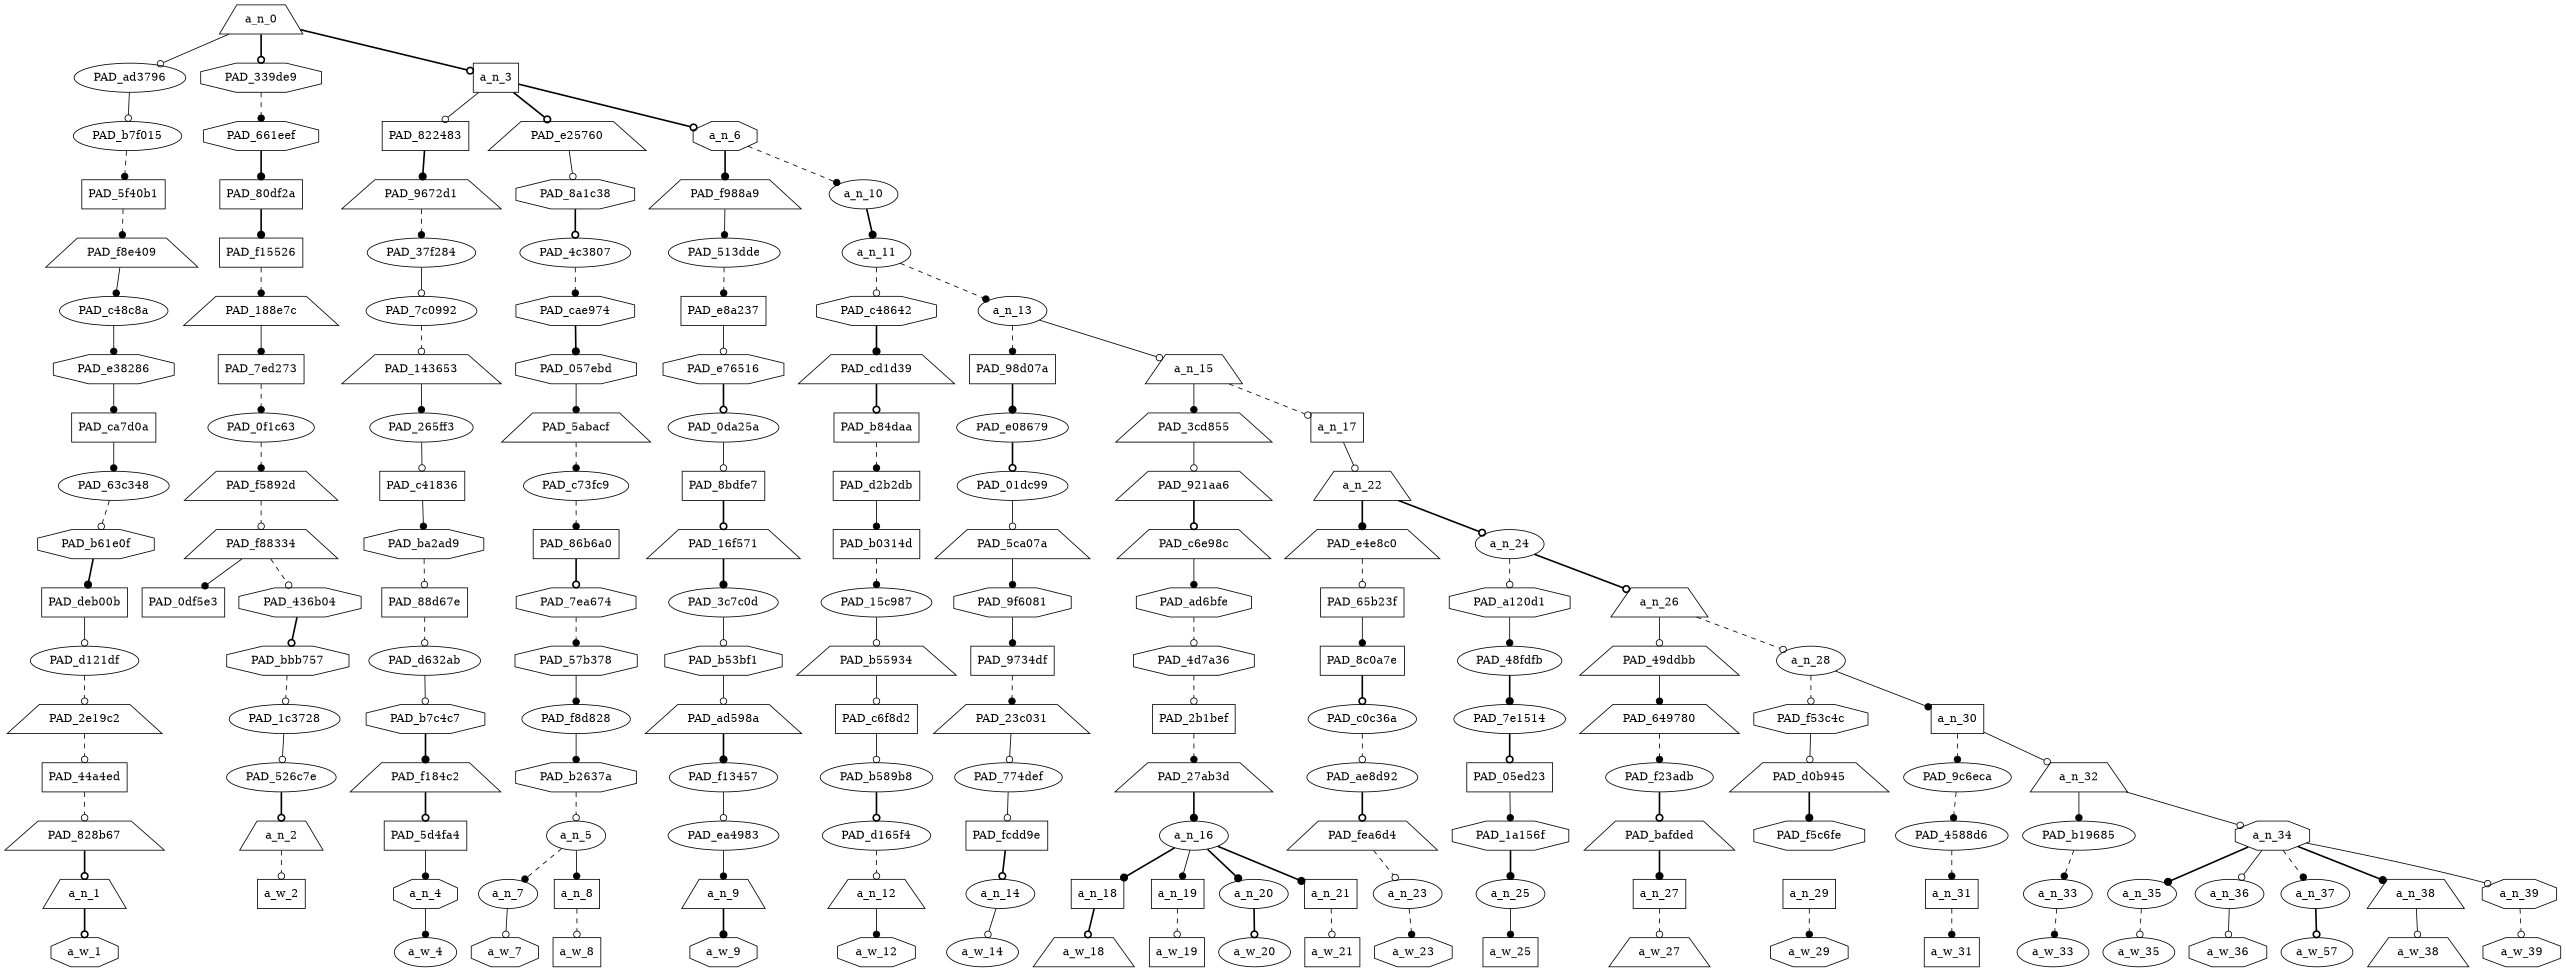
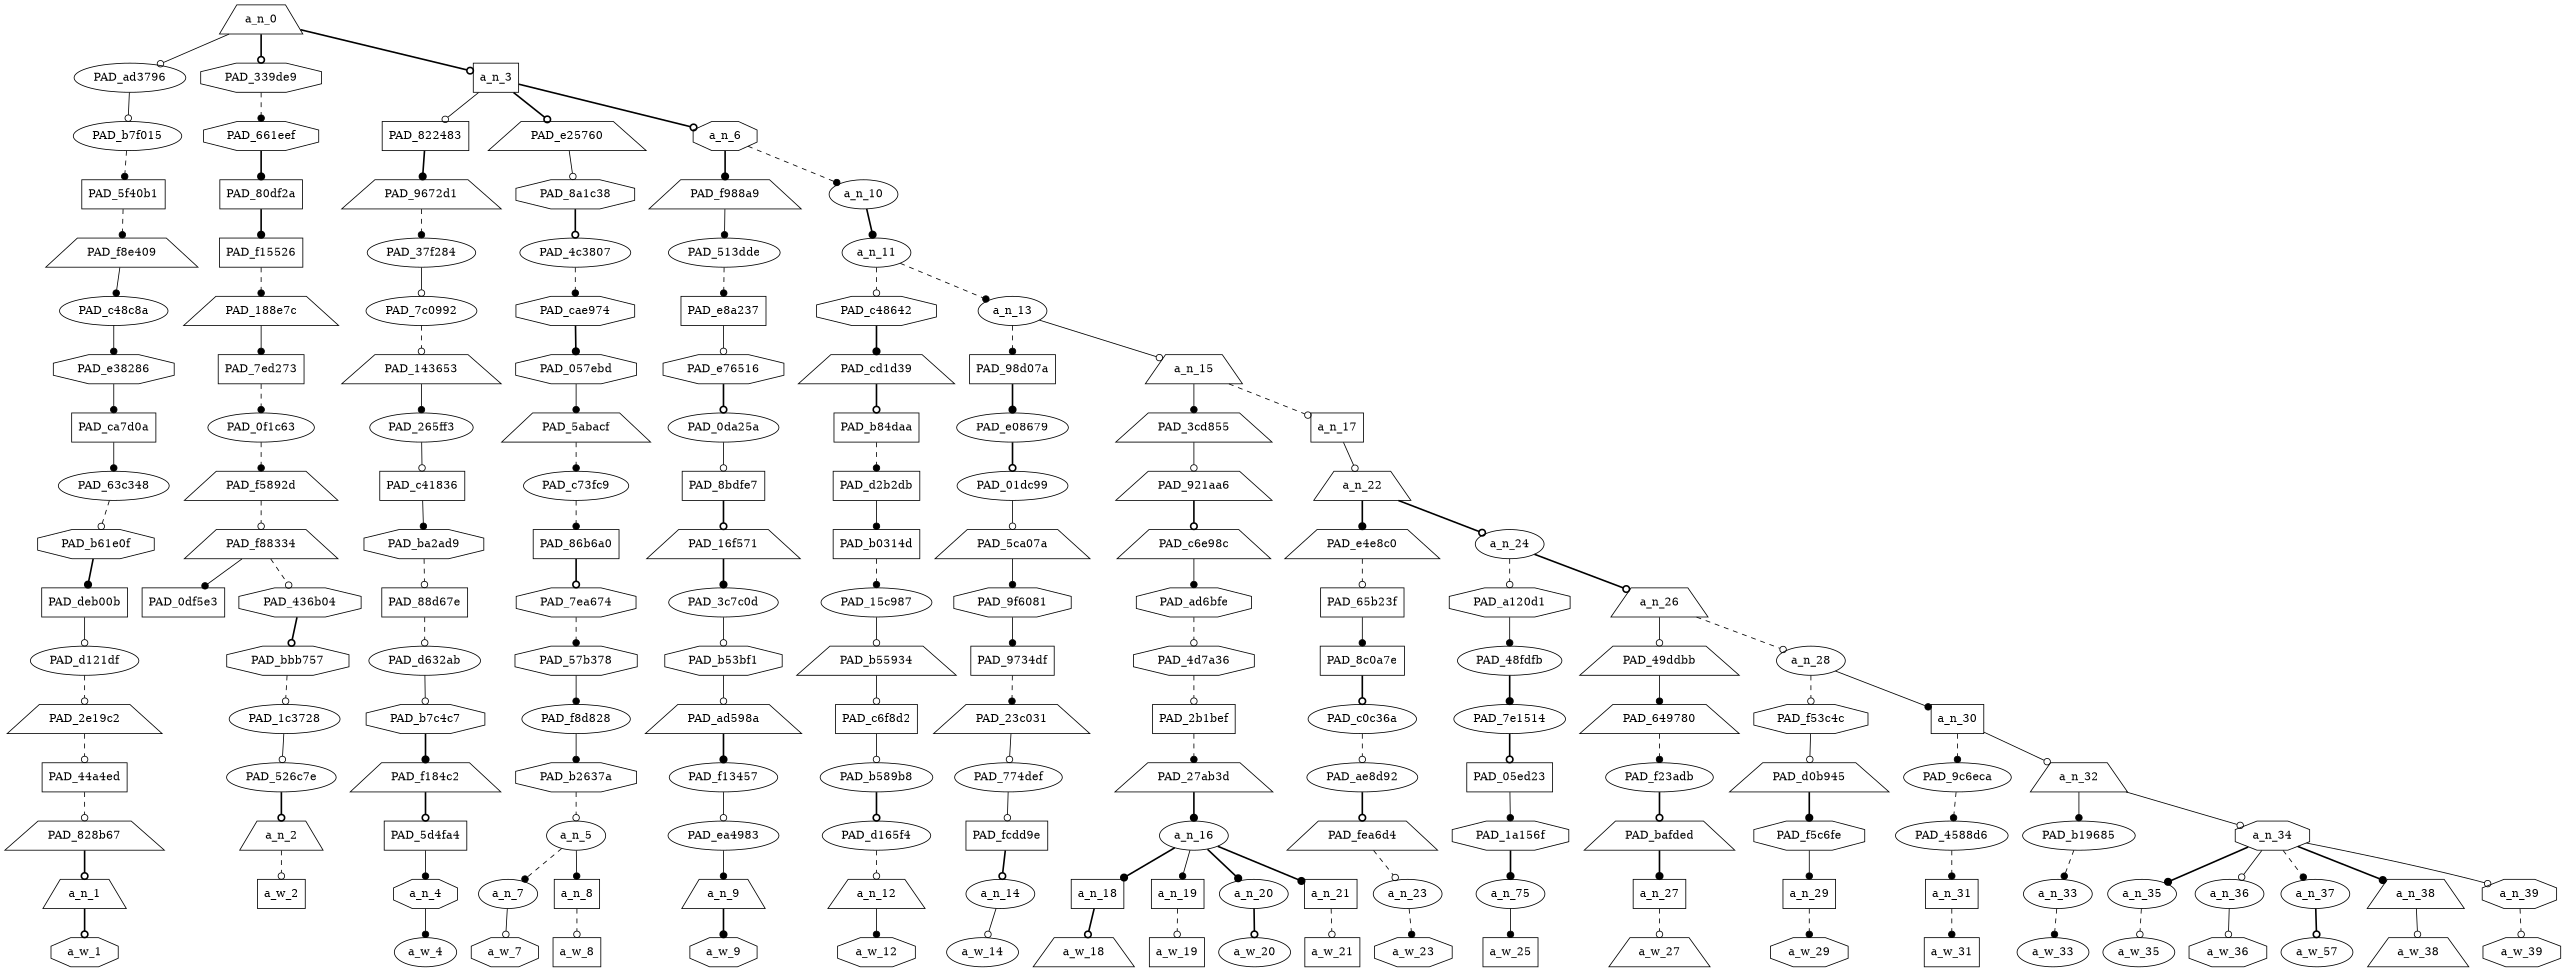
edge "PAD_f5c6fe" -> "a_n_29": added
node "a_n_25": label "a_n_25" -> "a_n_75"
